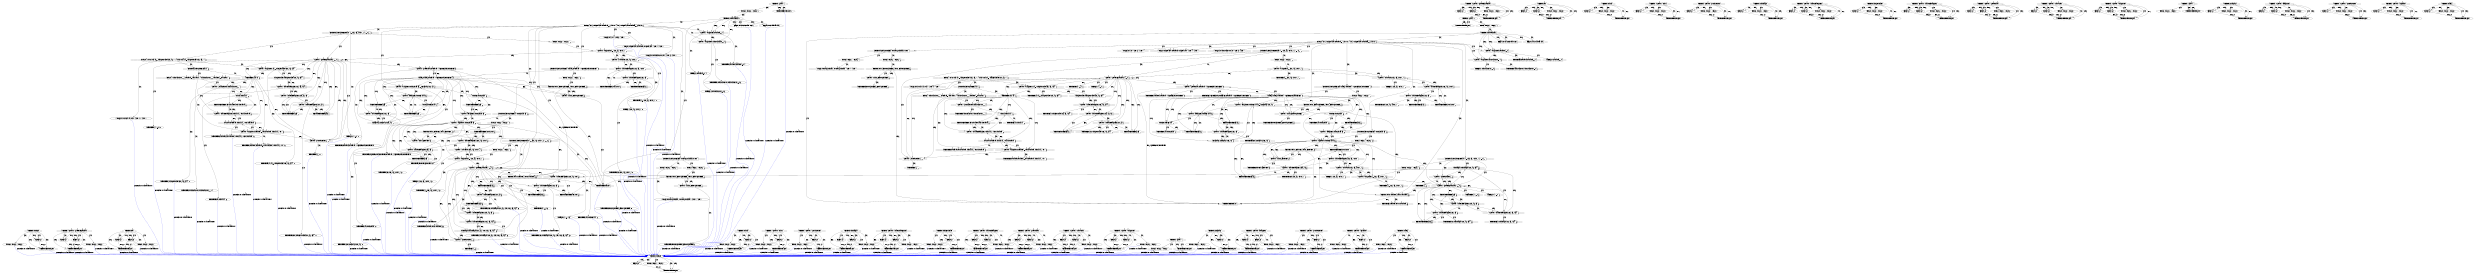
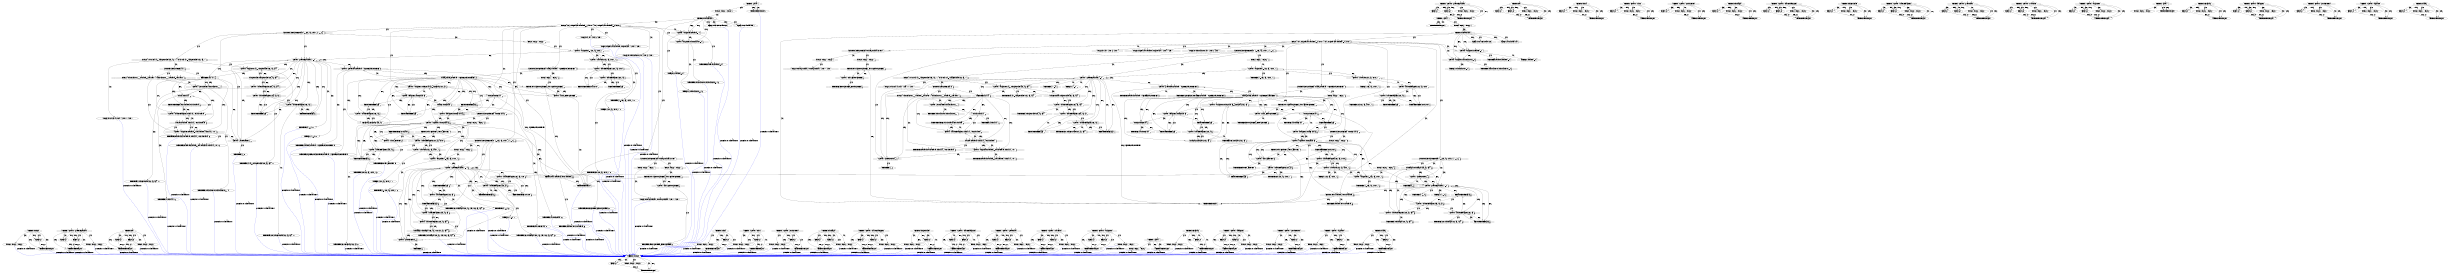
edge "(FIELD_IDENTIFIER,user,user)" -> "(<operator>.indirectFieldAccess,scm->fp->user)": added, label "CFG:"
